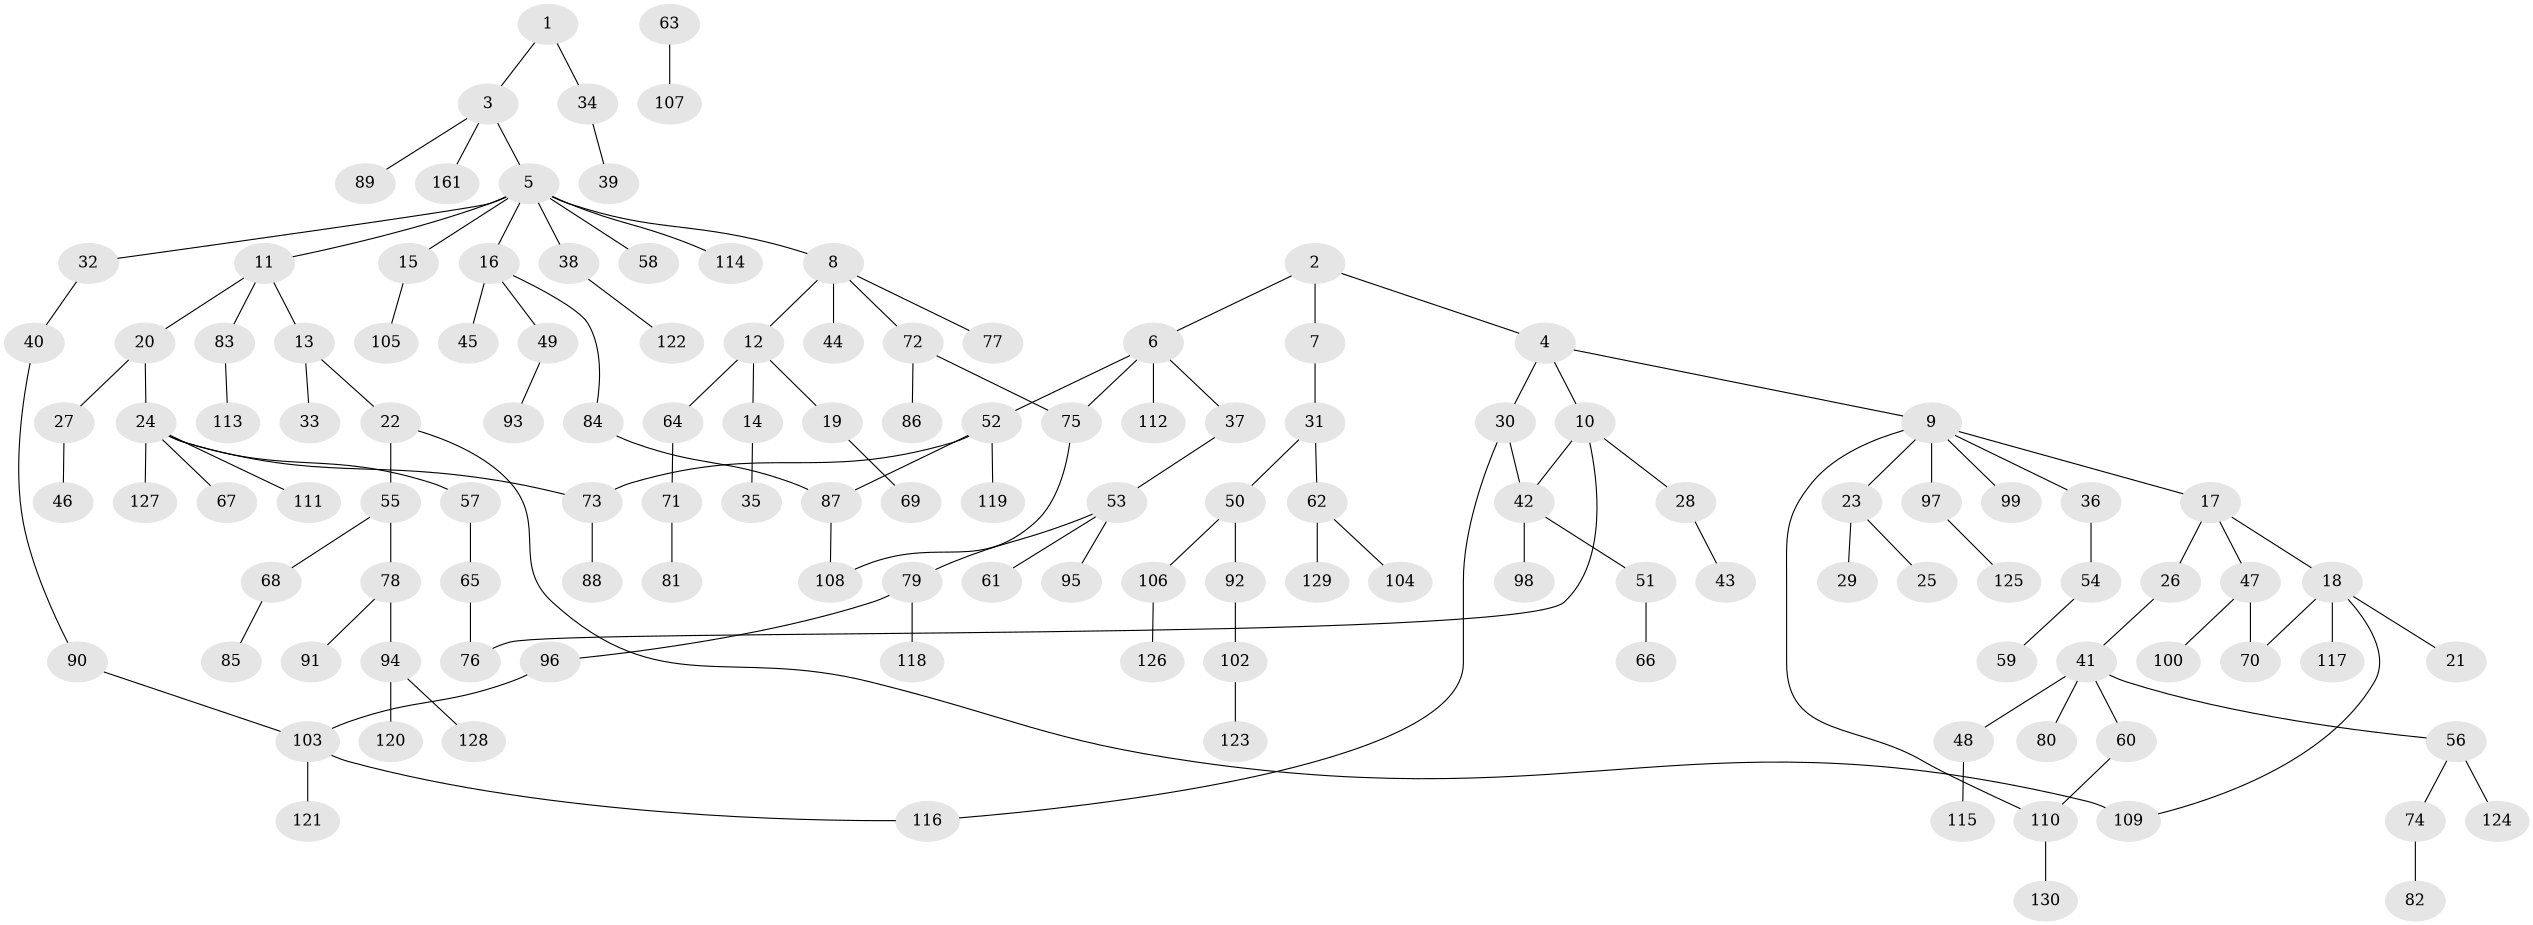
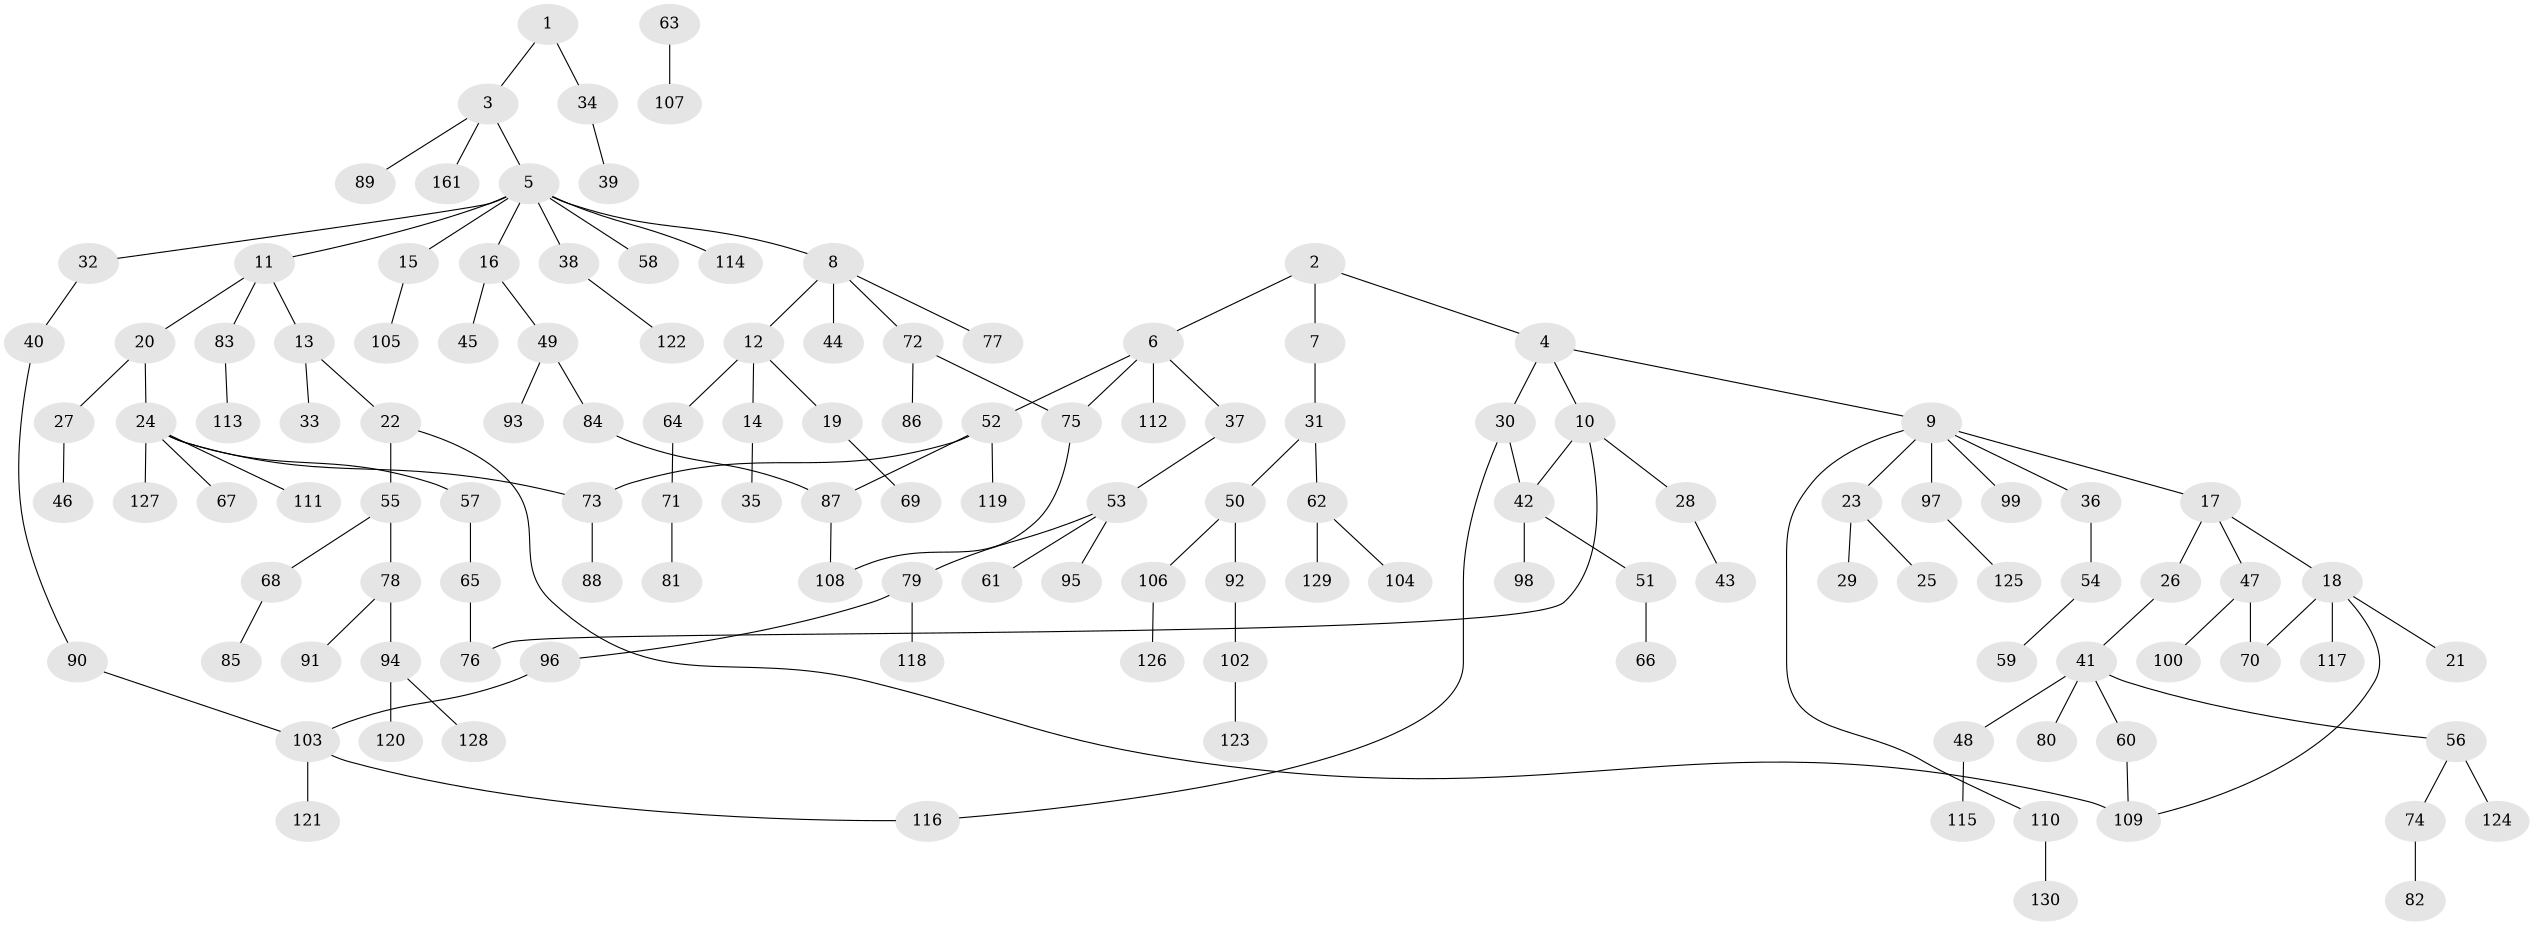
edge "16" -- "84": now "49" -- "84"
edge "60" -- "110": now "60" -- "109"
